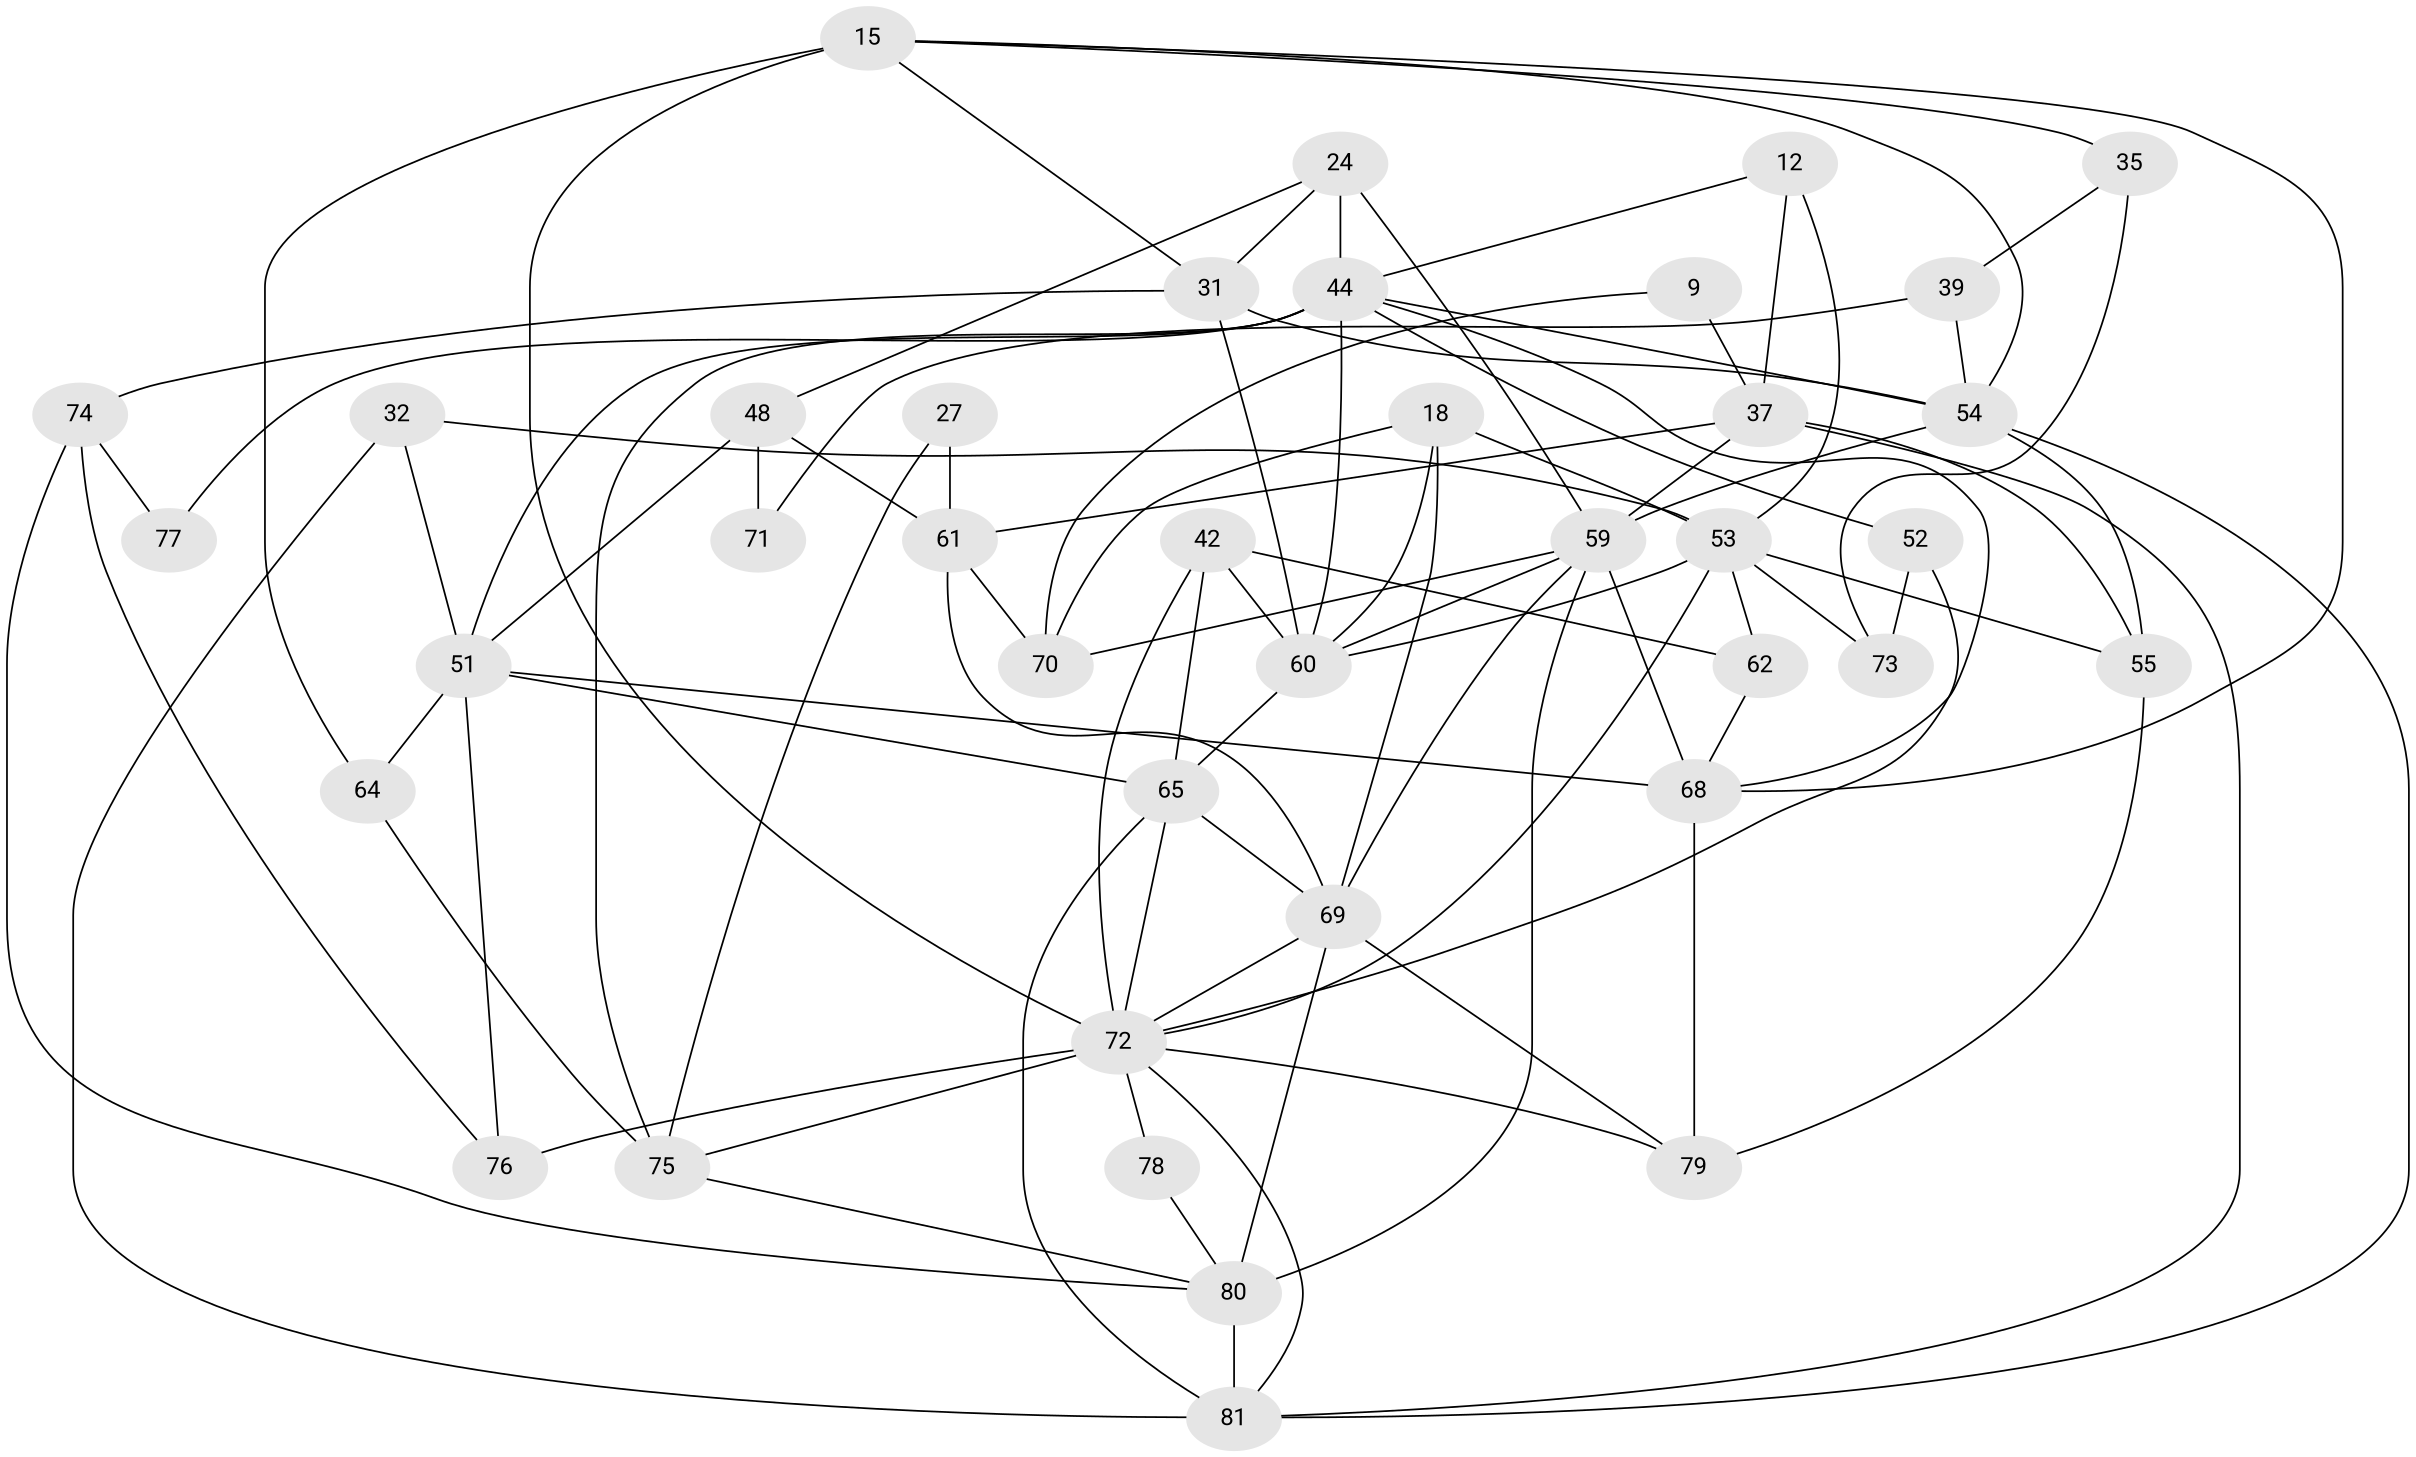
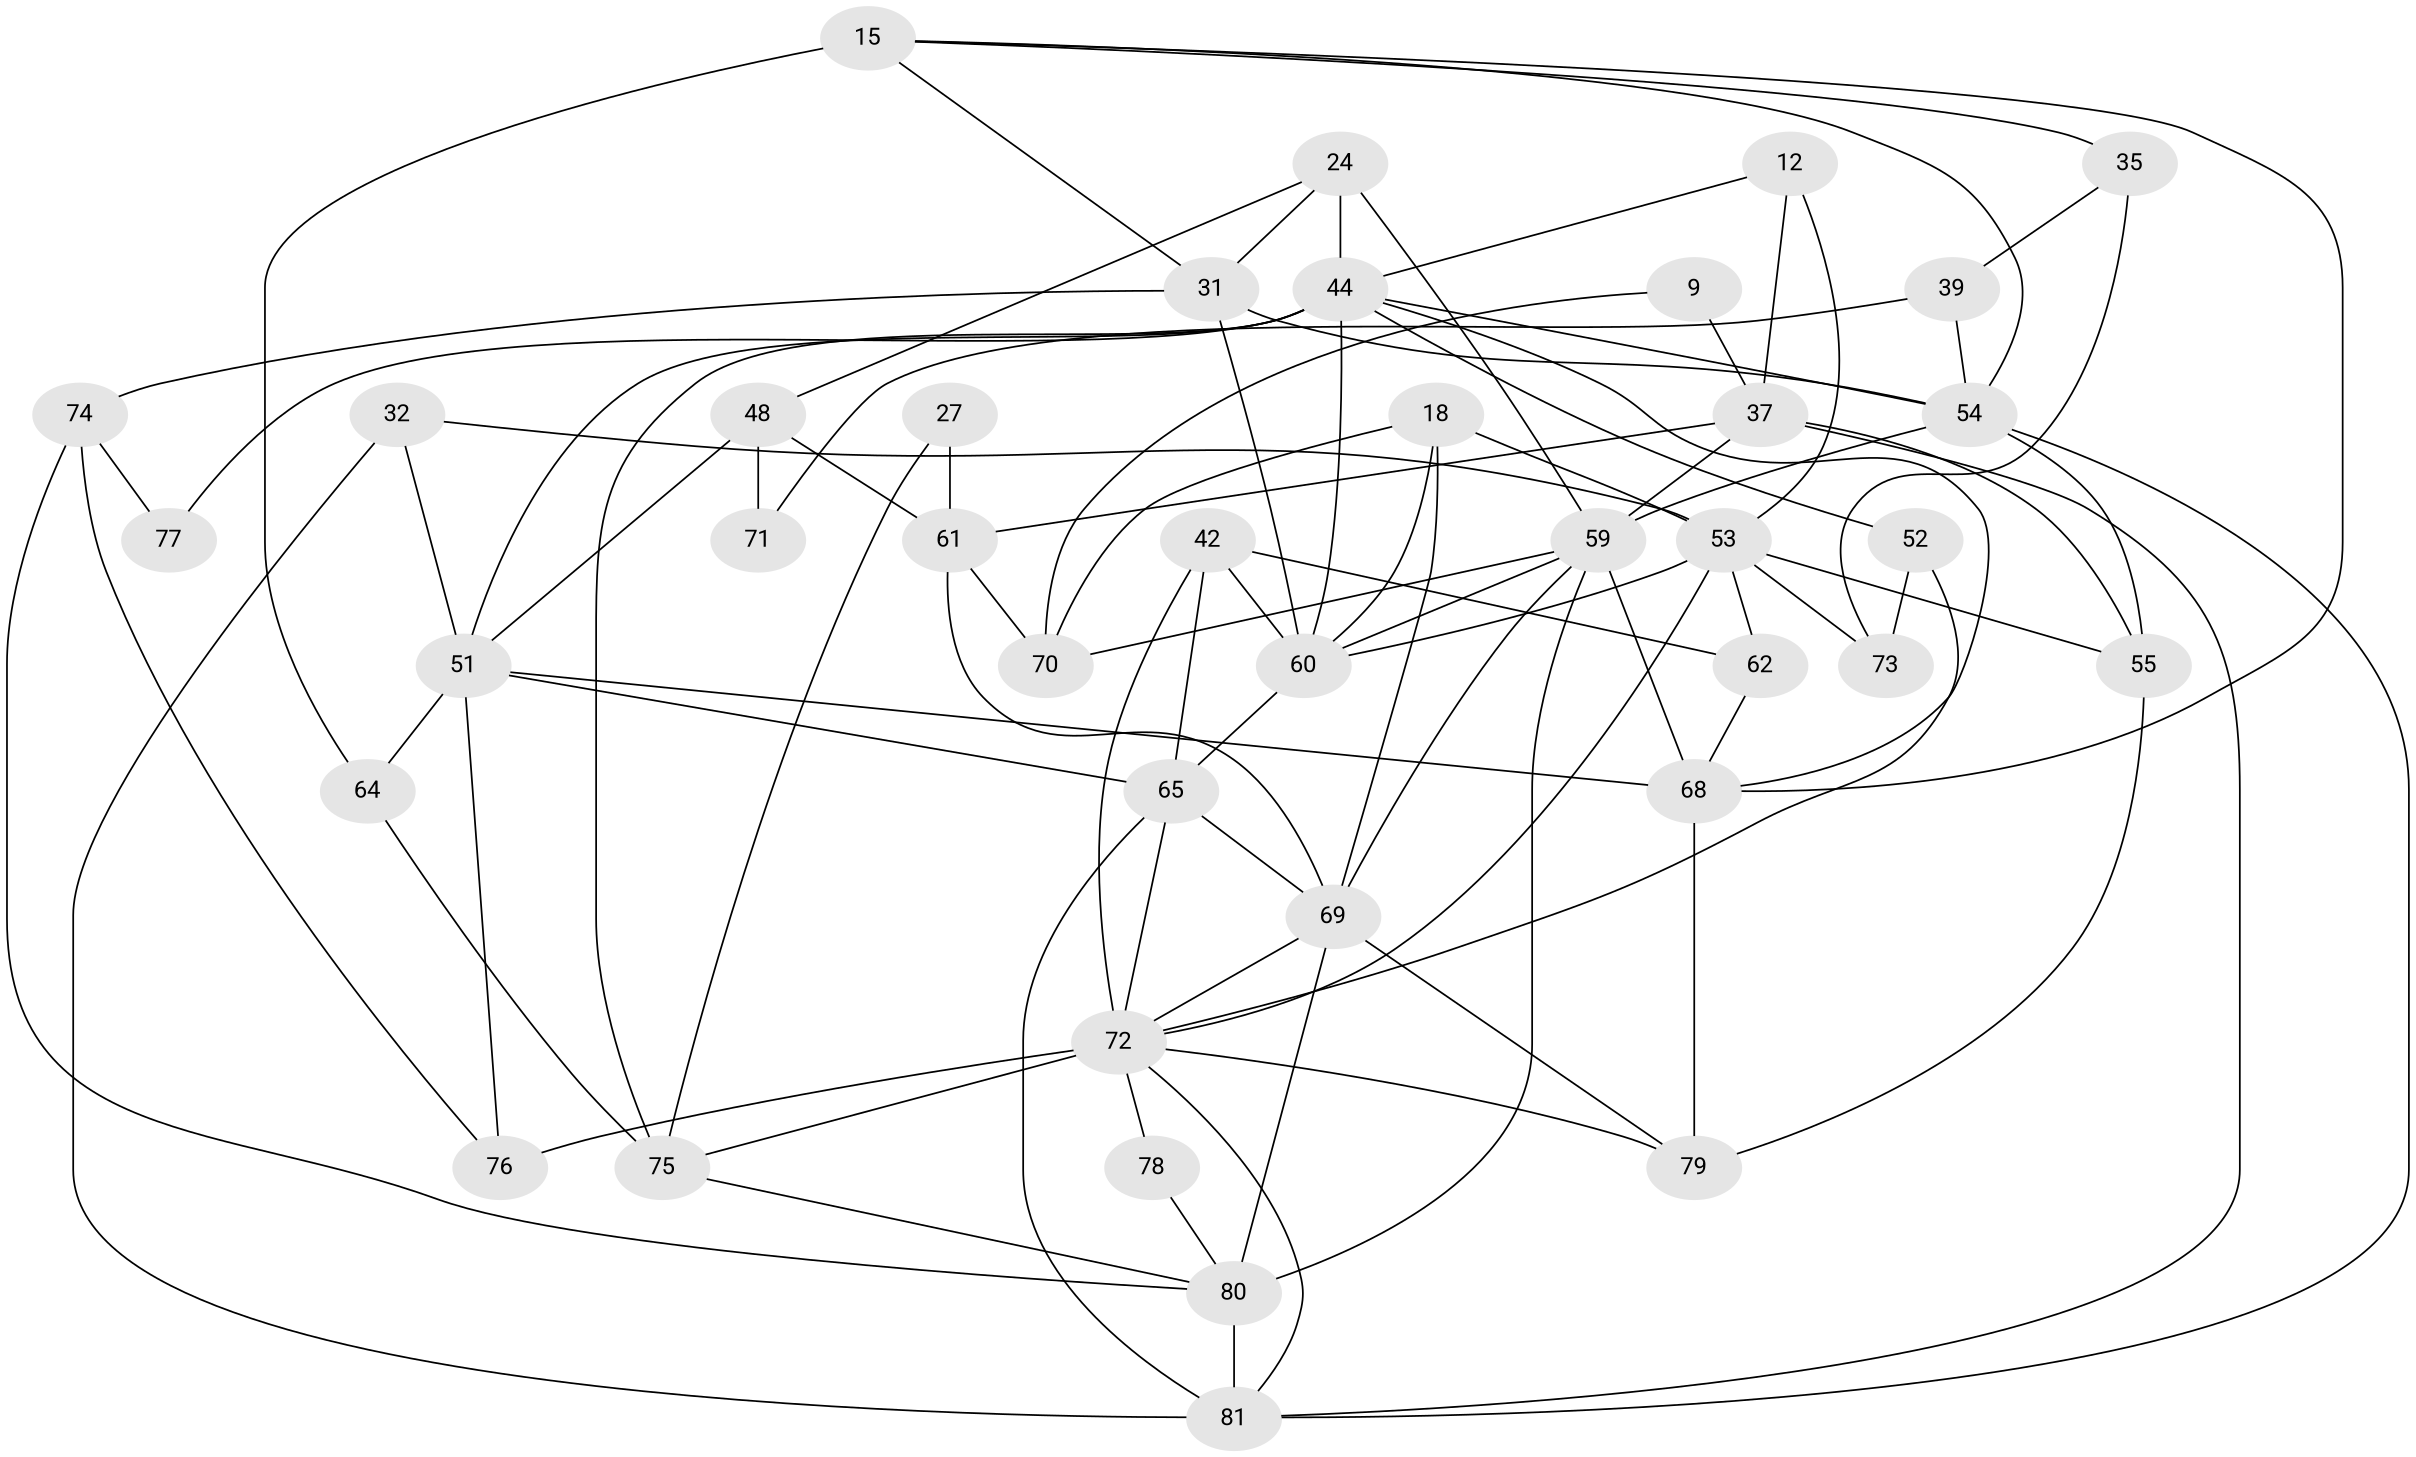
edge "15" -- "72": removed
